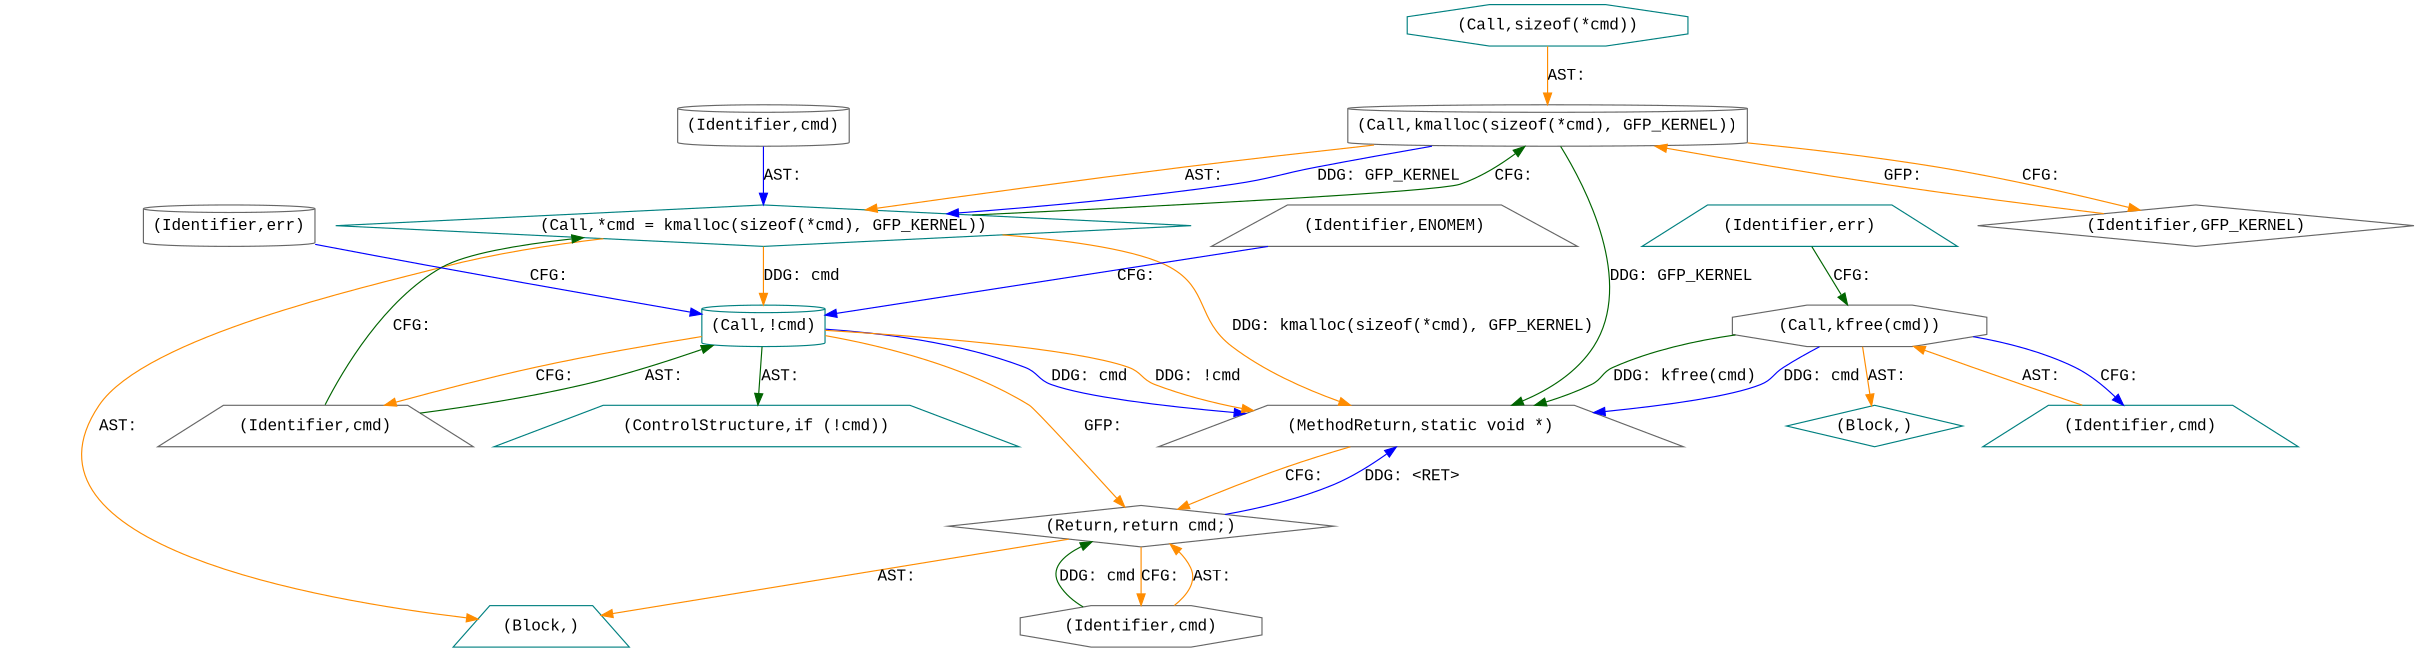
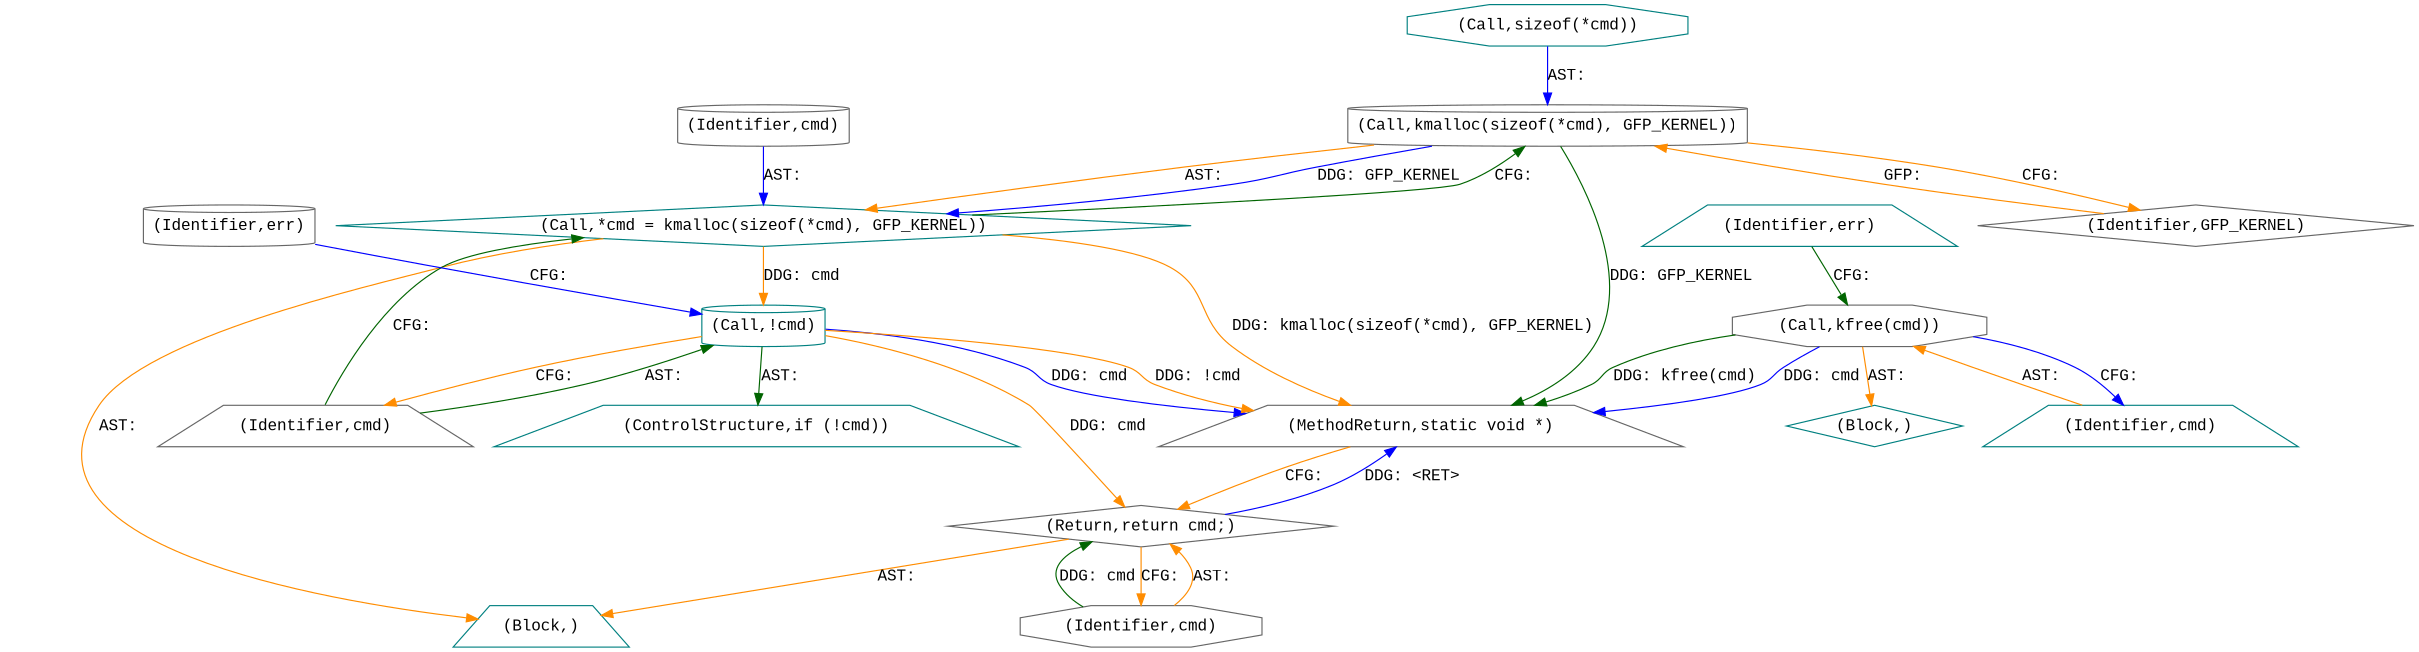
edge "(Call,sizeof(*cmd))" -> "(Call,kmalloc(sizeof(*cmd), GFP_KERNEL))": color darkorange -> blue
node "(Identifier,ENOMEM)": removed
edge "(Call,!cmd)" -> "(Return,return cmd;)": label "GFP: " -> "DDG: cmd"
